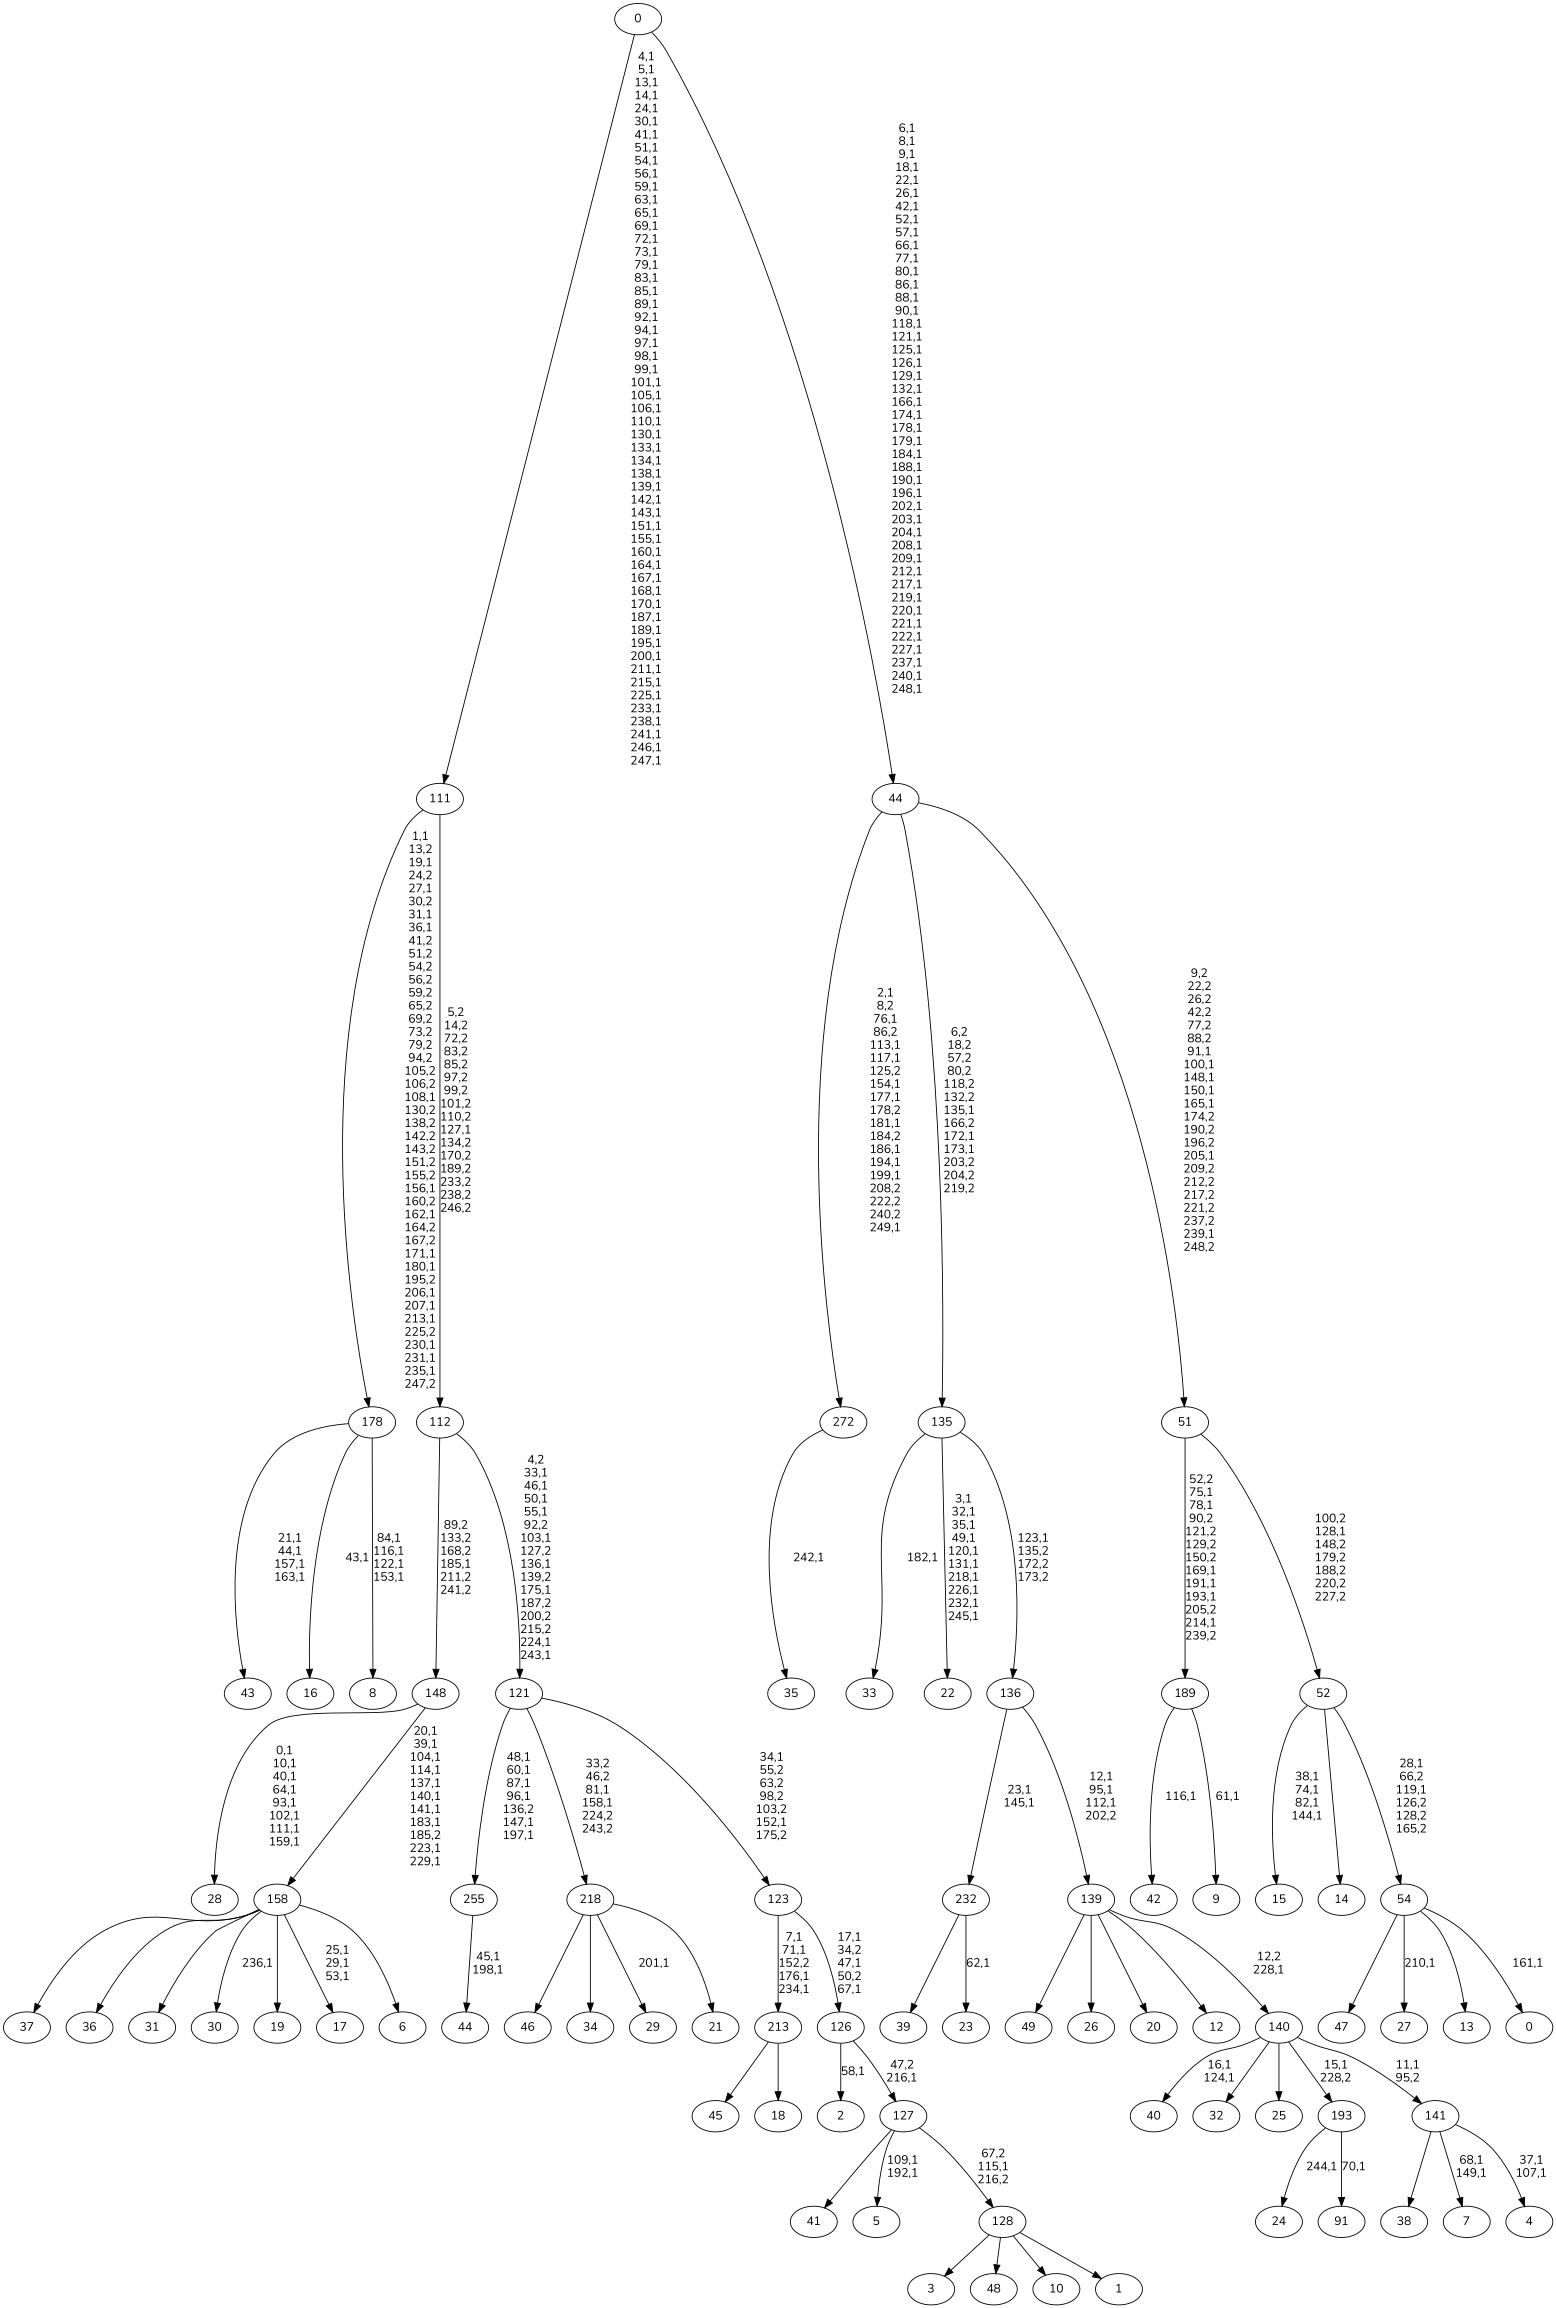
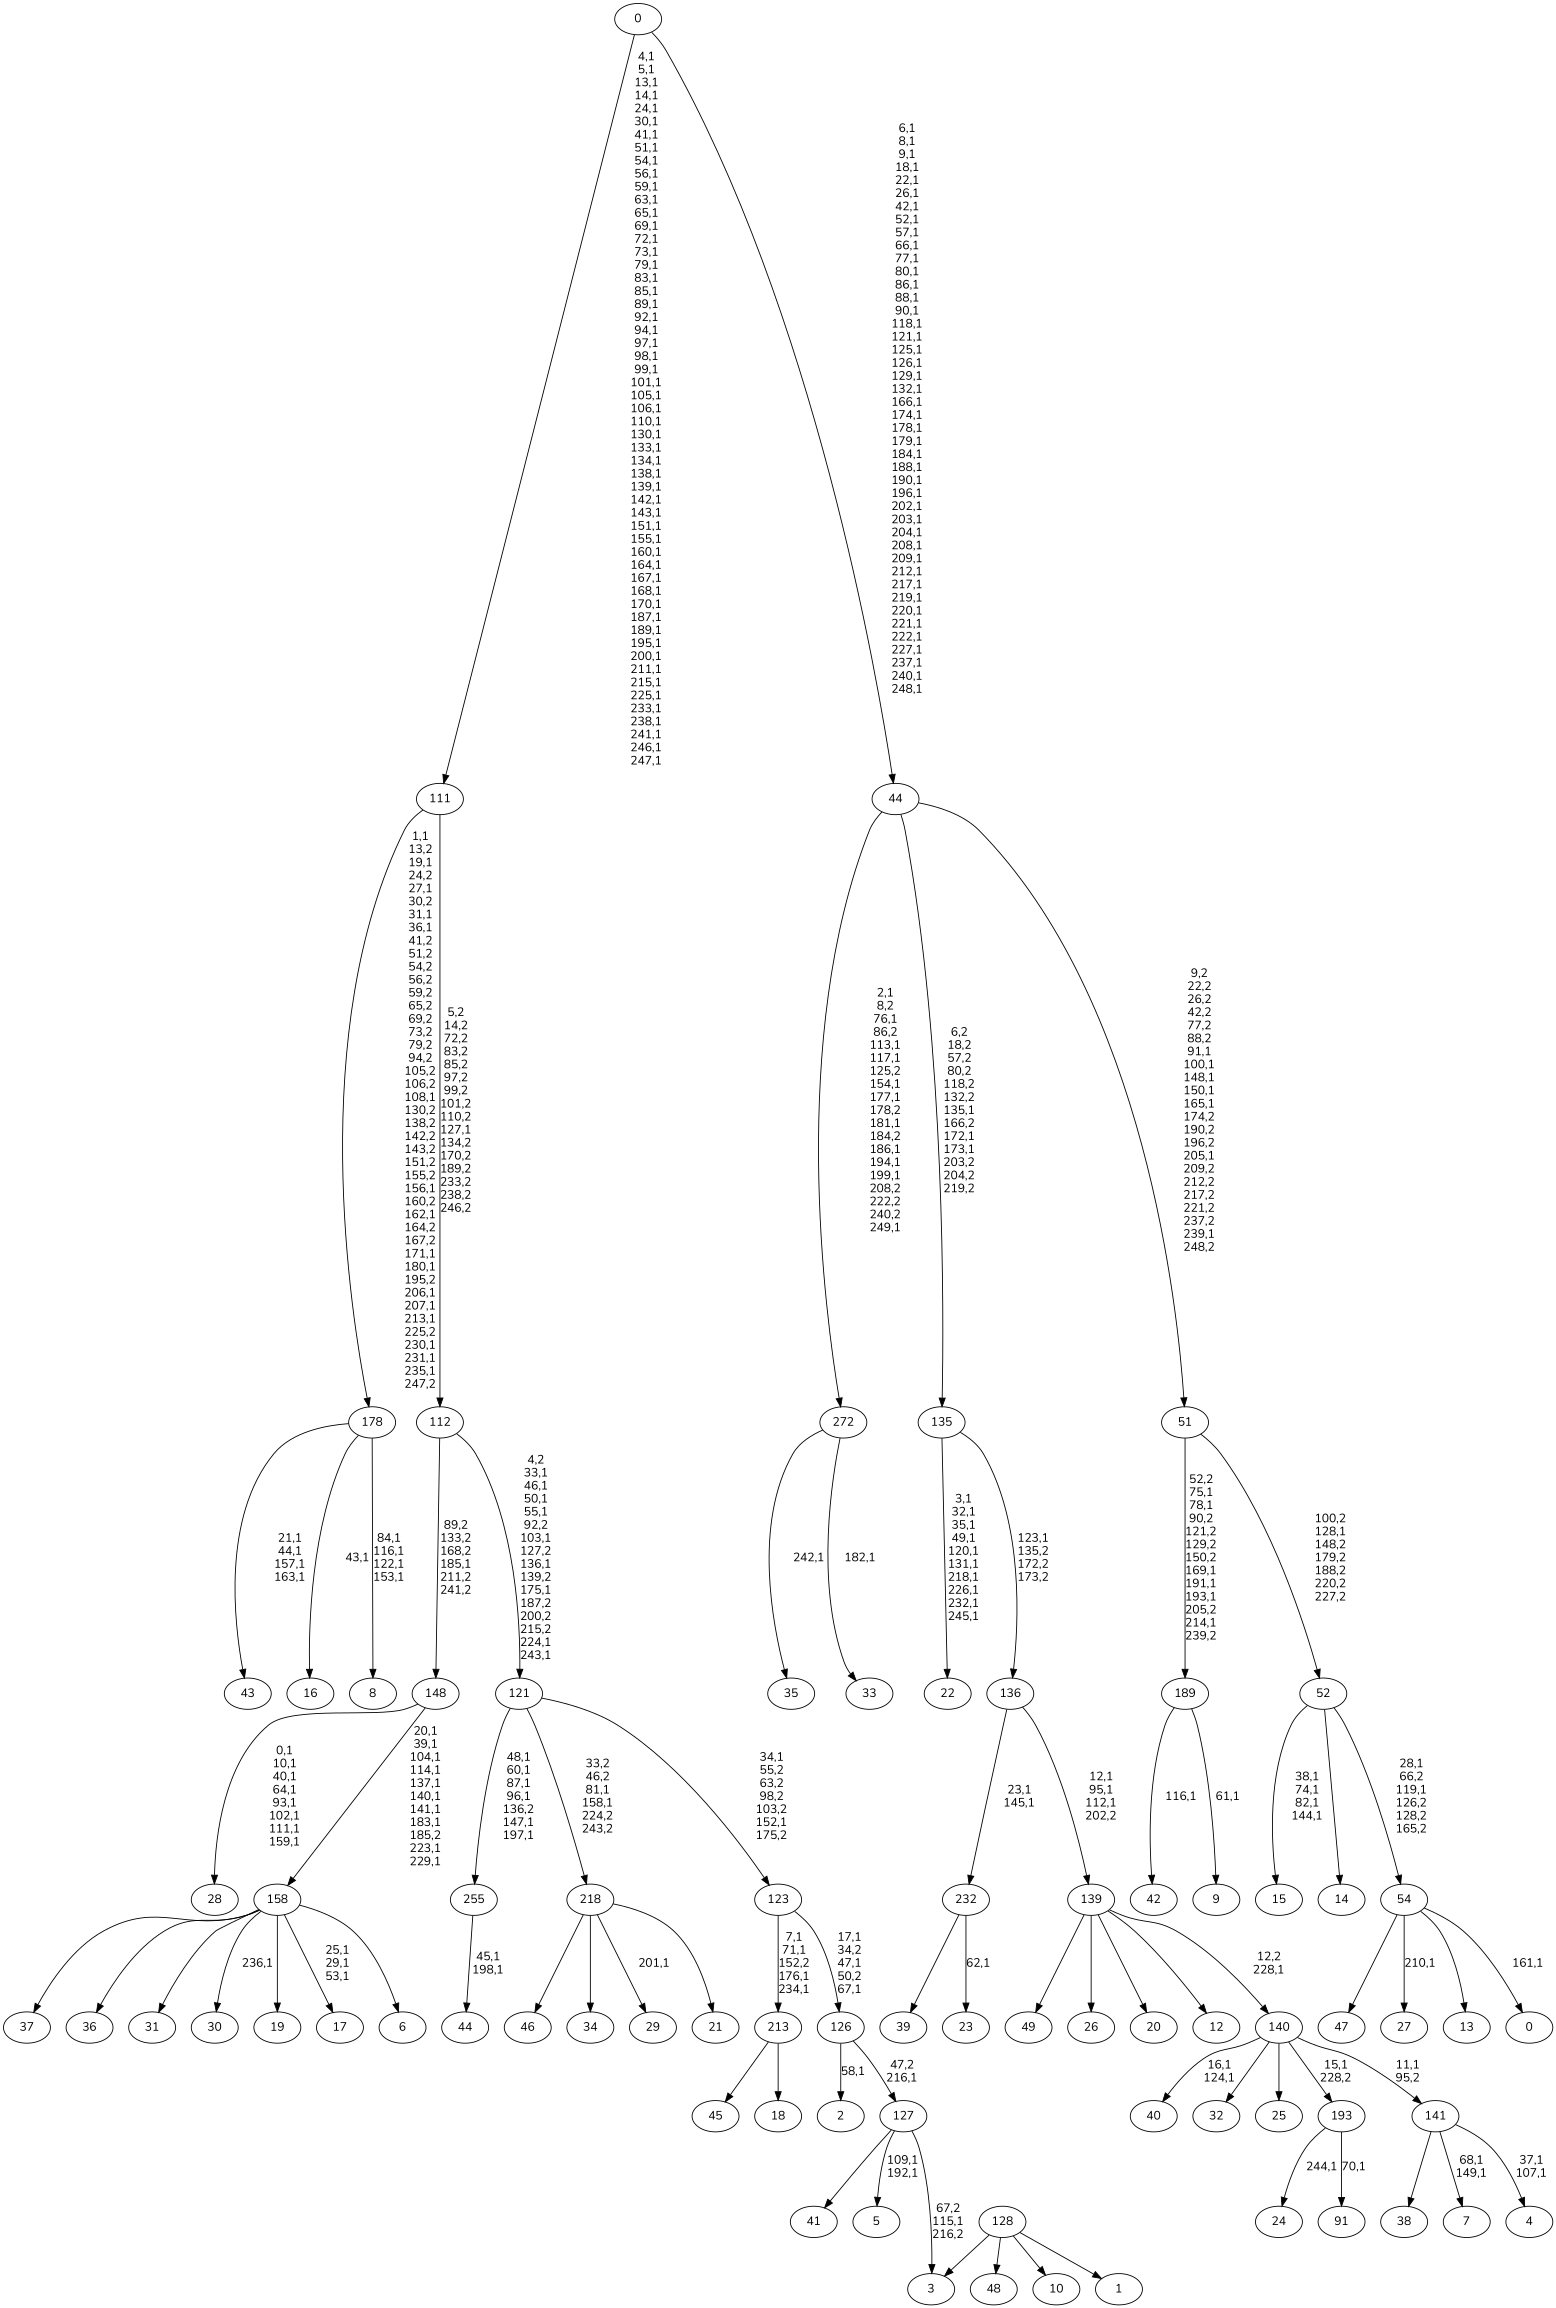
edge "135" -> "33": now "272" -> "33"
edge "127" -> "128": now "127" -> "3"
